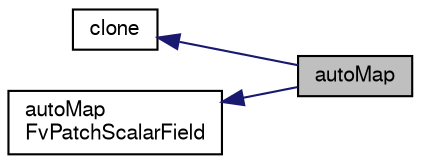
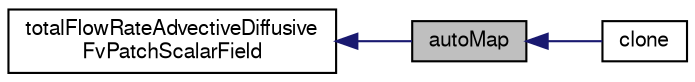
edge "autoMap" -> "clone": reversed
node "autoMap FvPatchScalarField": label "autoMap FvPatchScalarField" -> "totalFlowRateAdvectiveDiffusive FvPatchScalarField"
